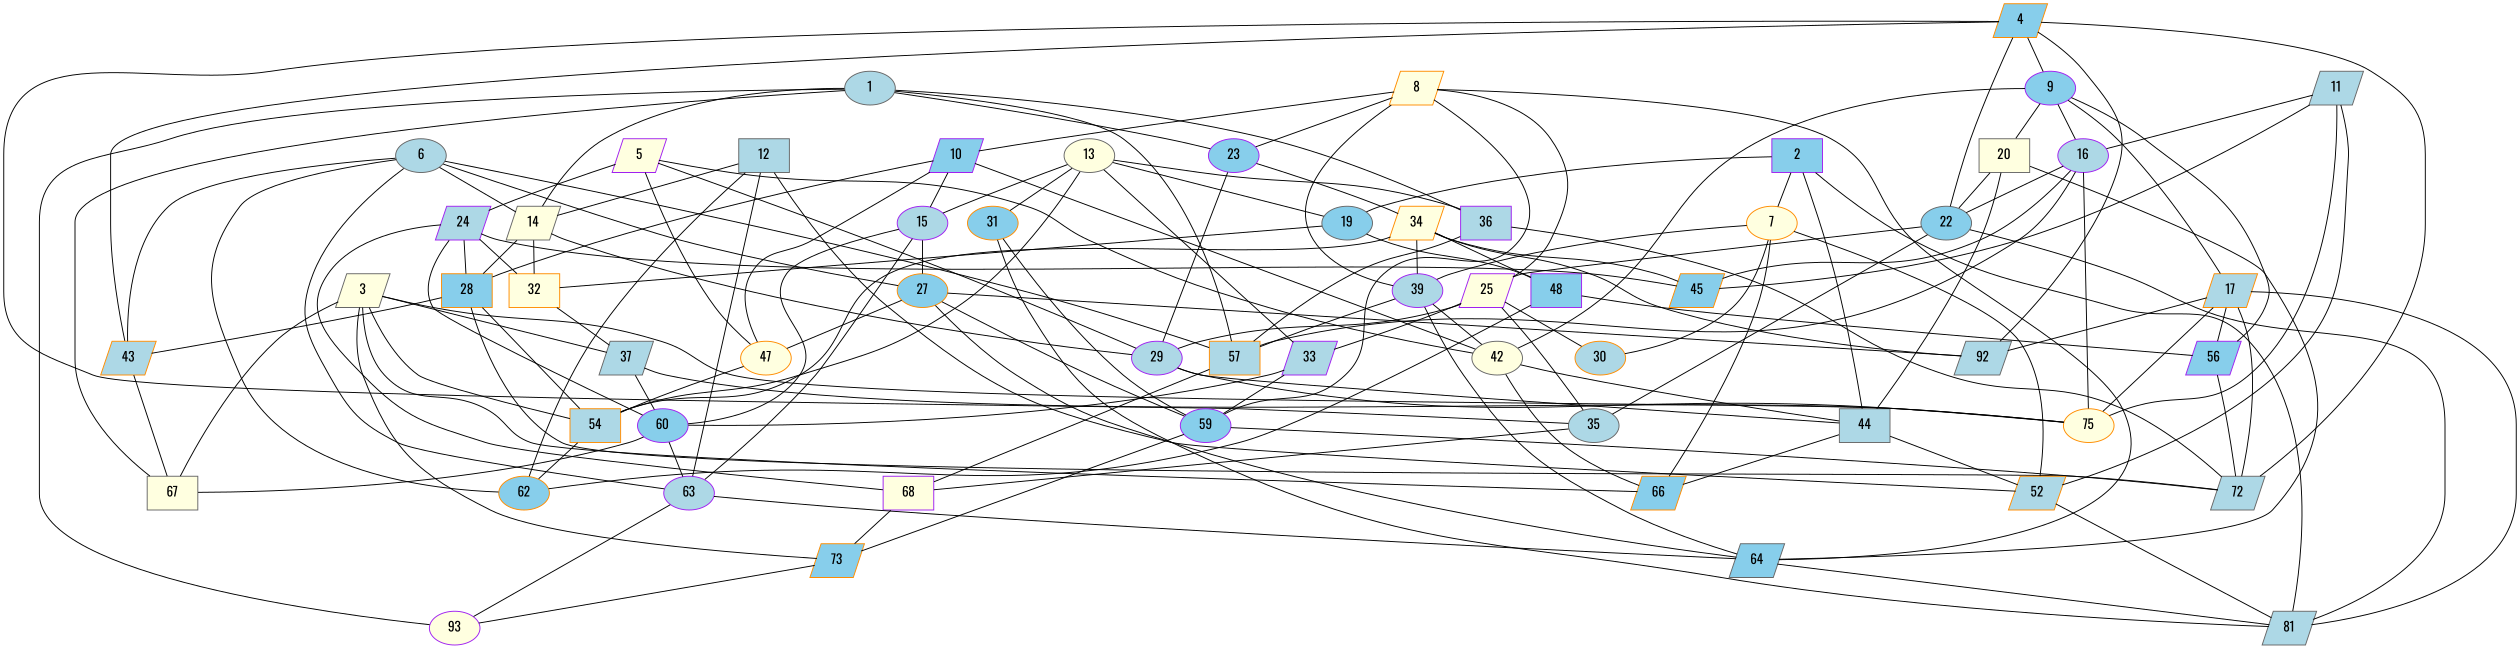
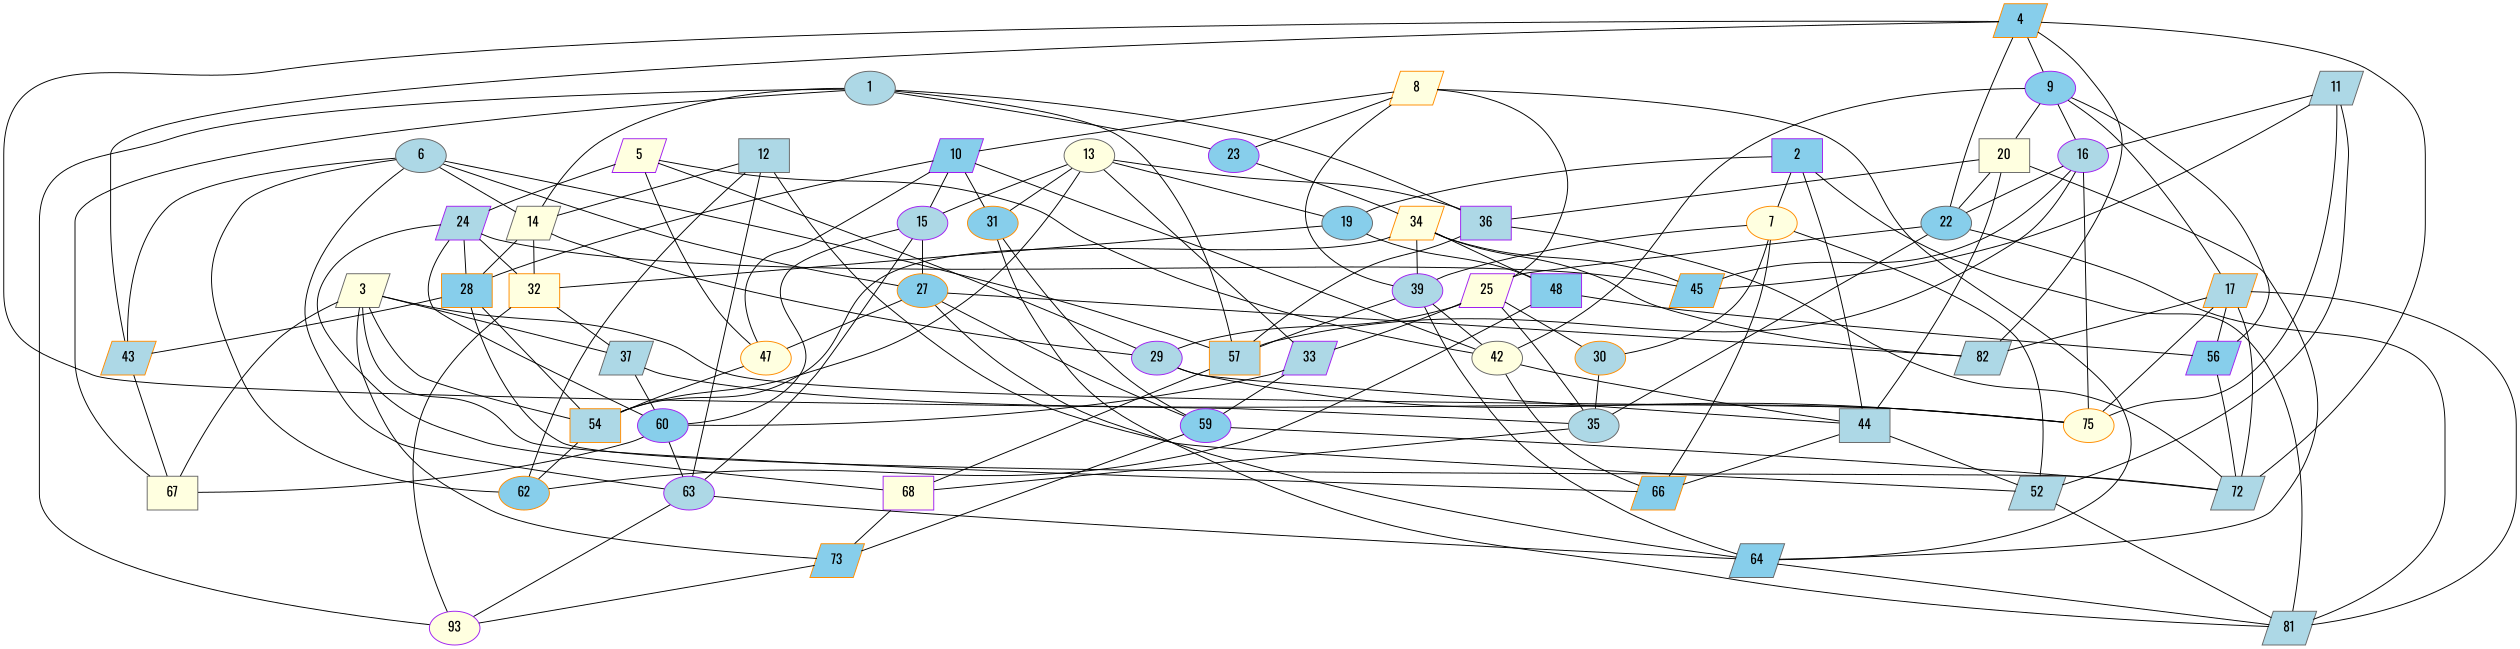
edge "10" -- "31": added
edge "20" -- "36": added
edge "8" -- "59": removed
edge "23" -- "29": removed
node "92": label "92" -> "82"
edge "30" -- "35": added
edge "32" -- "93": added
node "52": color darkorange -> gray40
